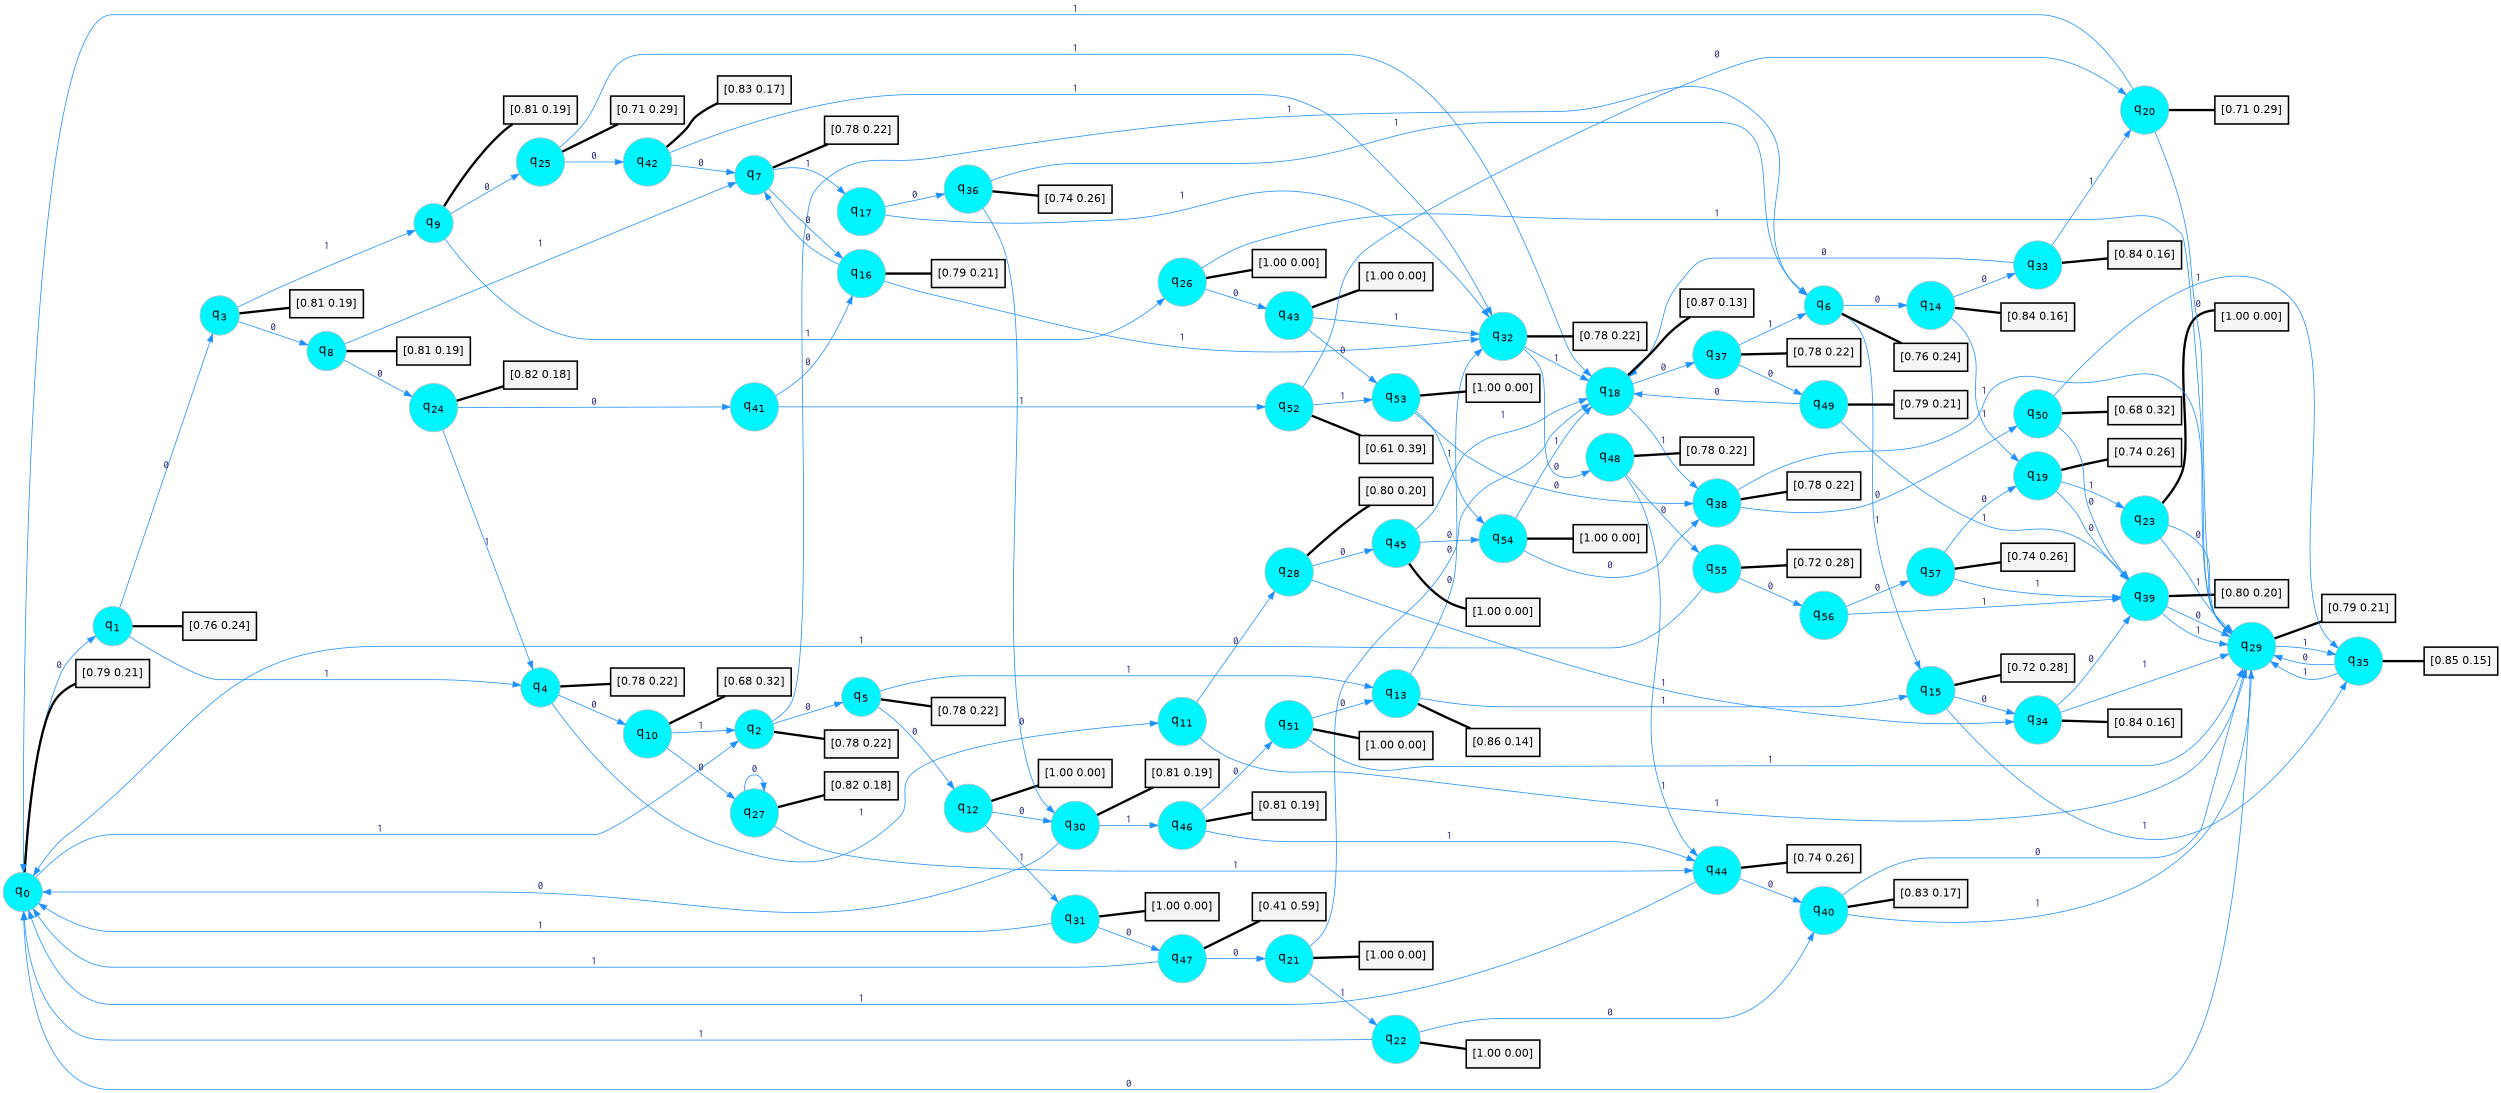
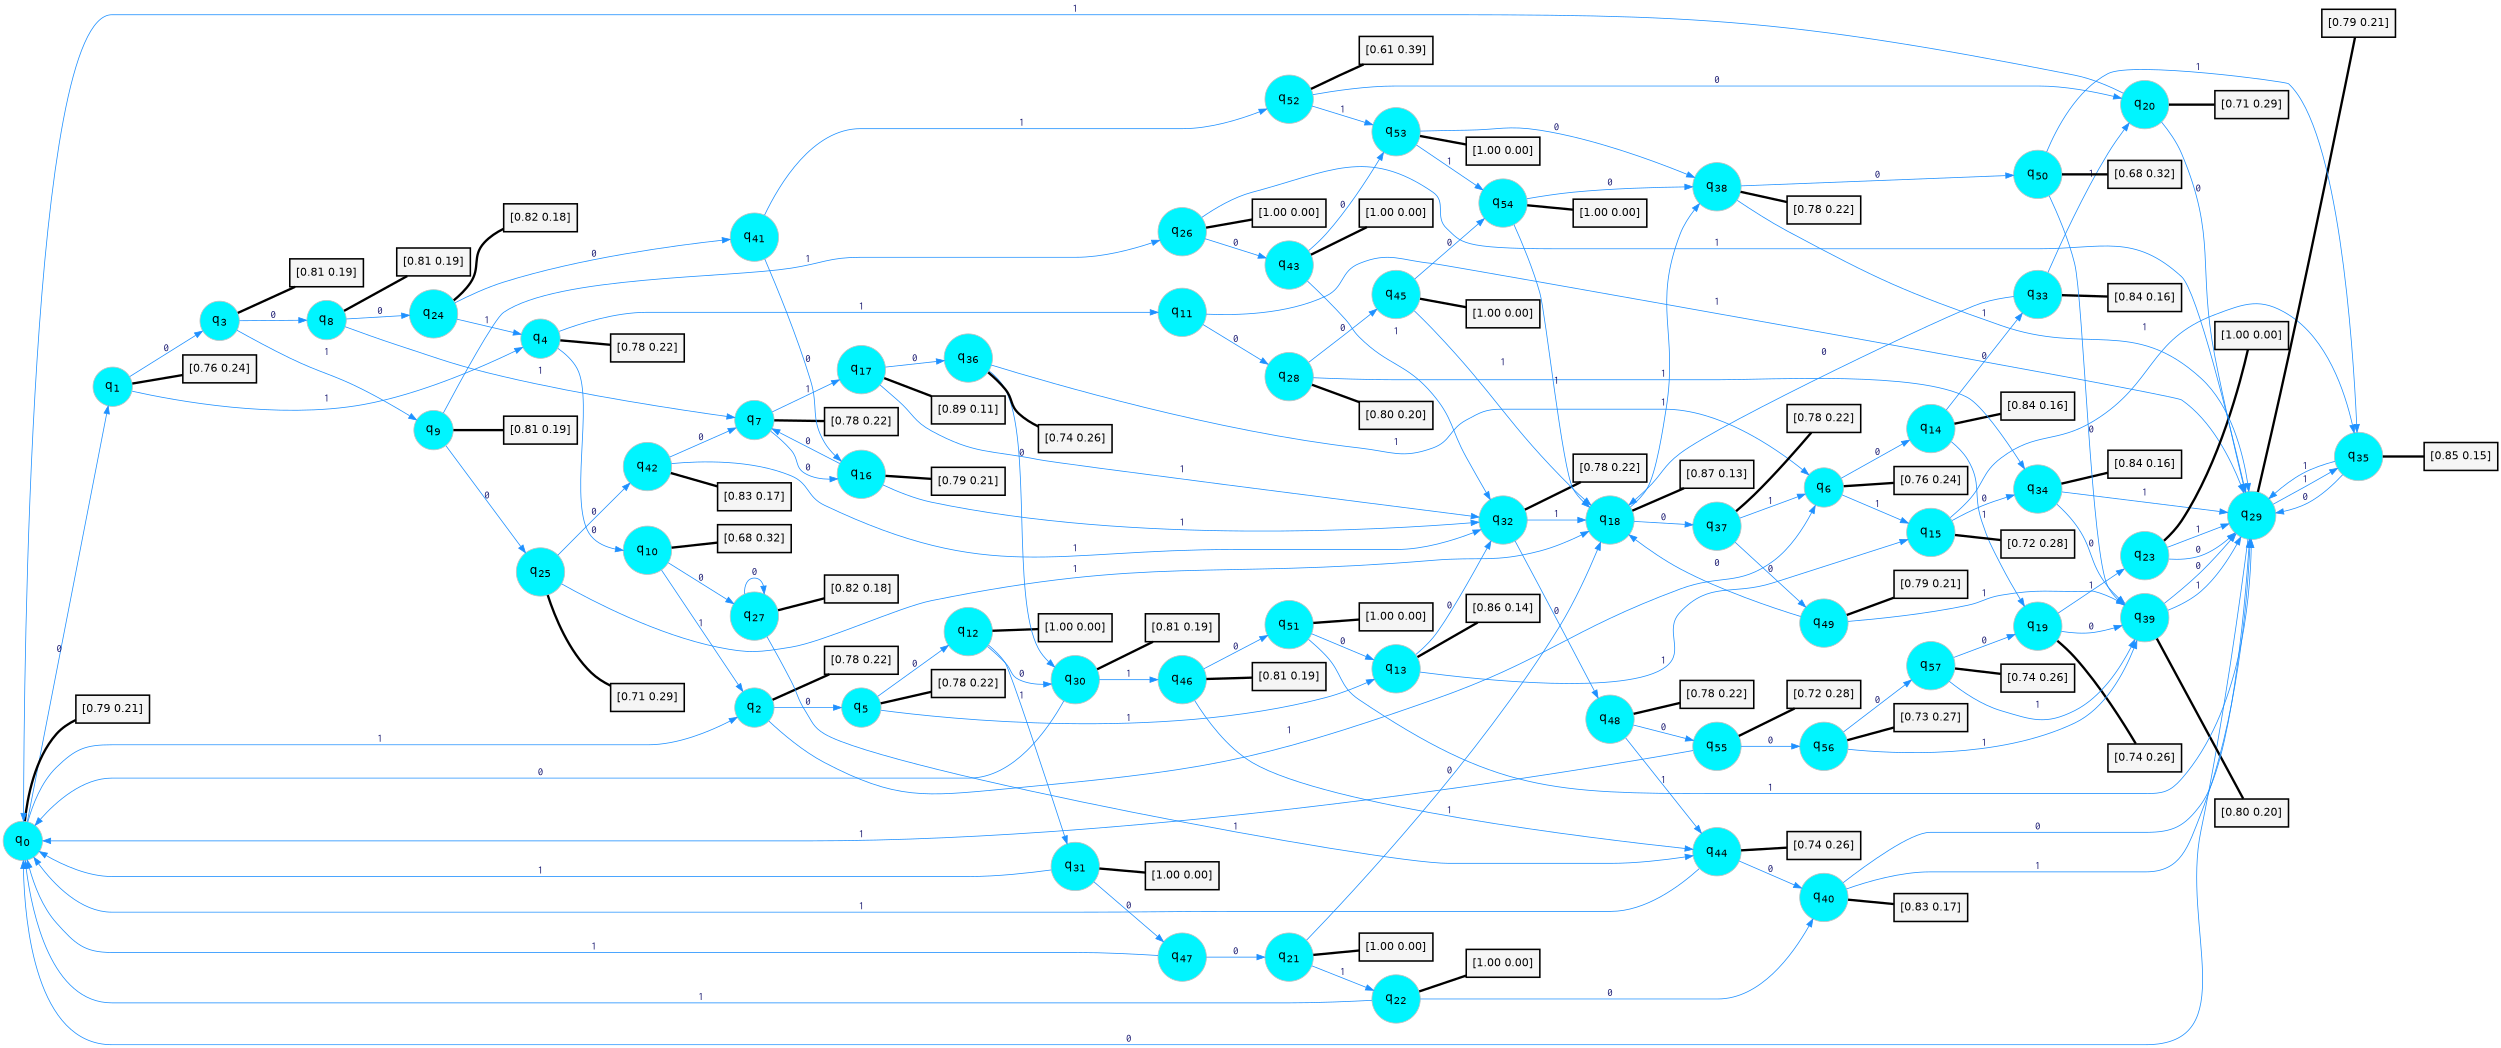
node "[0.89 0.11]": added
node "[0.73 0.27]": added
node "[0.41 0.59]": removed
